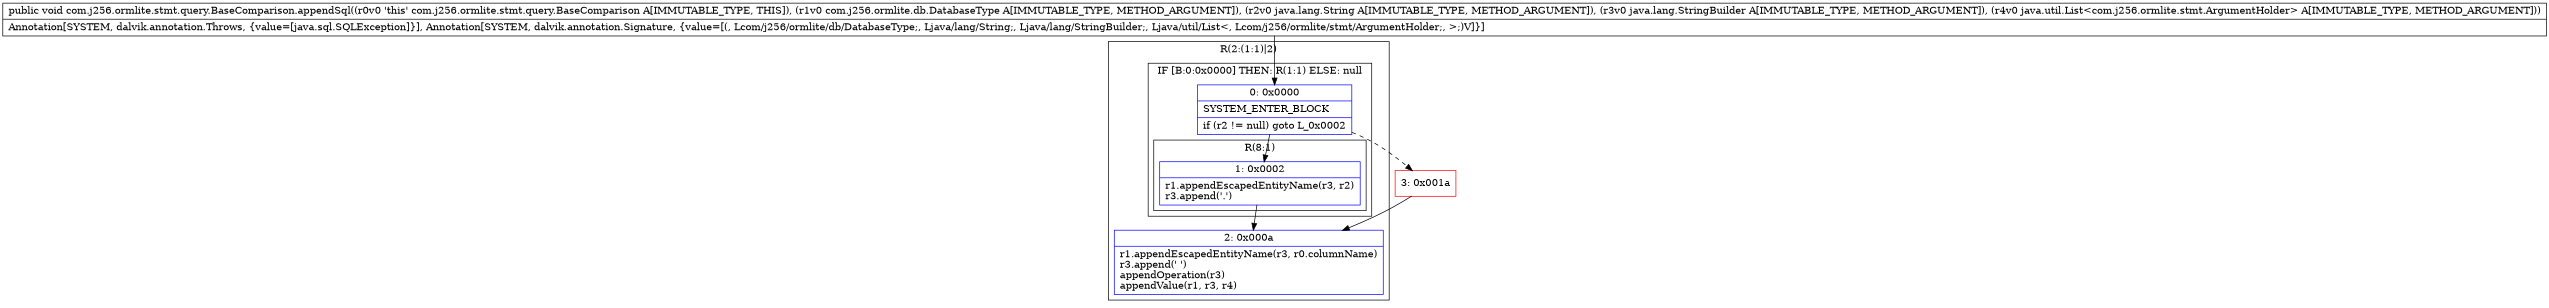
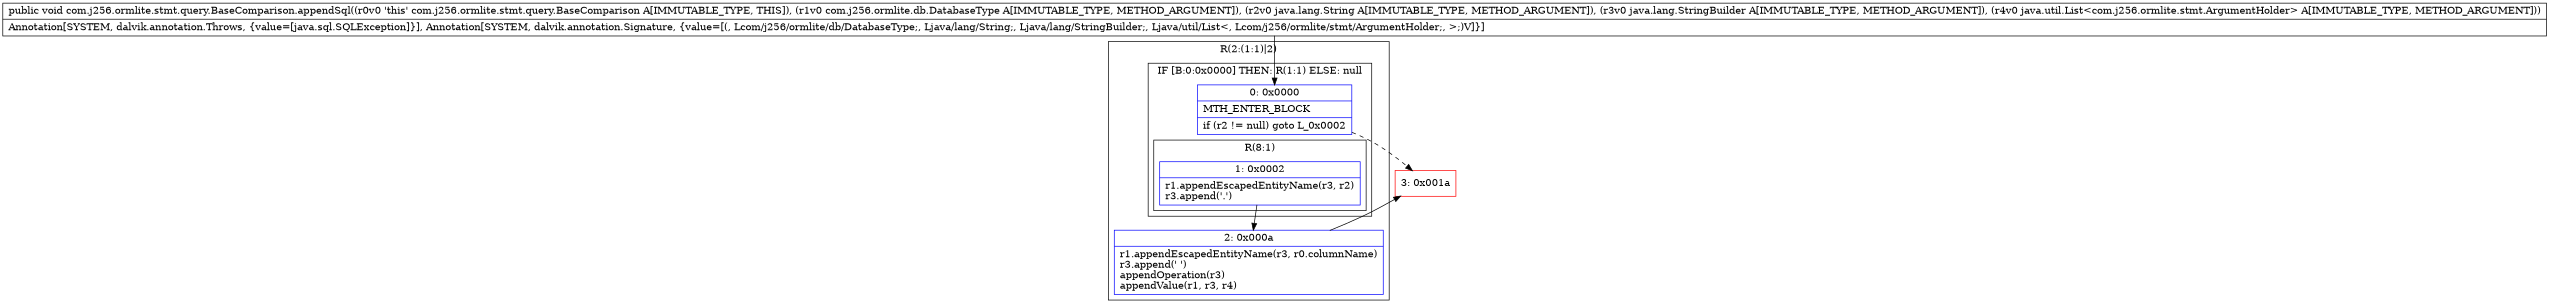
node "0: 0x0000": text "SYSTEM_ENTER_BLOCK" -> "MTH_ENTER_BLOCK"
edge "0: 0x0000" -> "1: 0x0002": removed
edge "3: 0x001a" -> "2: 0x000a": reversed
